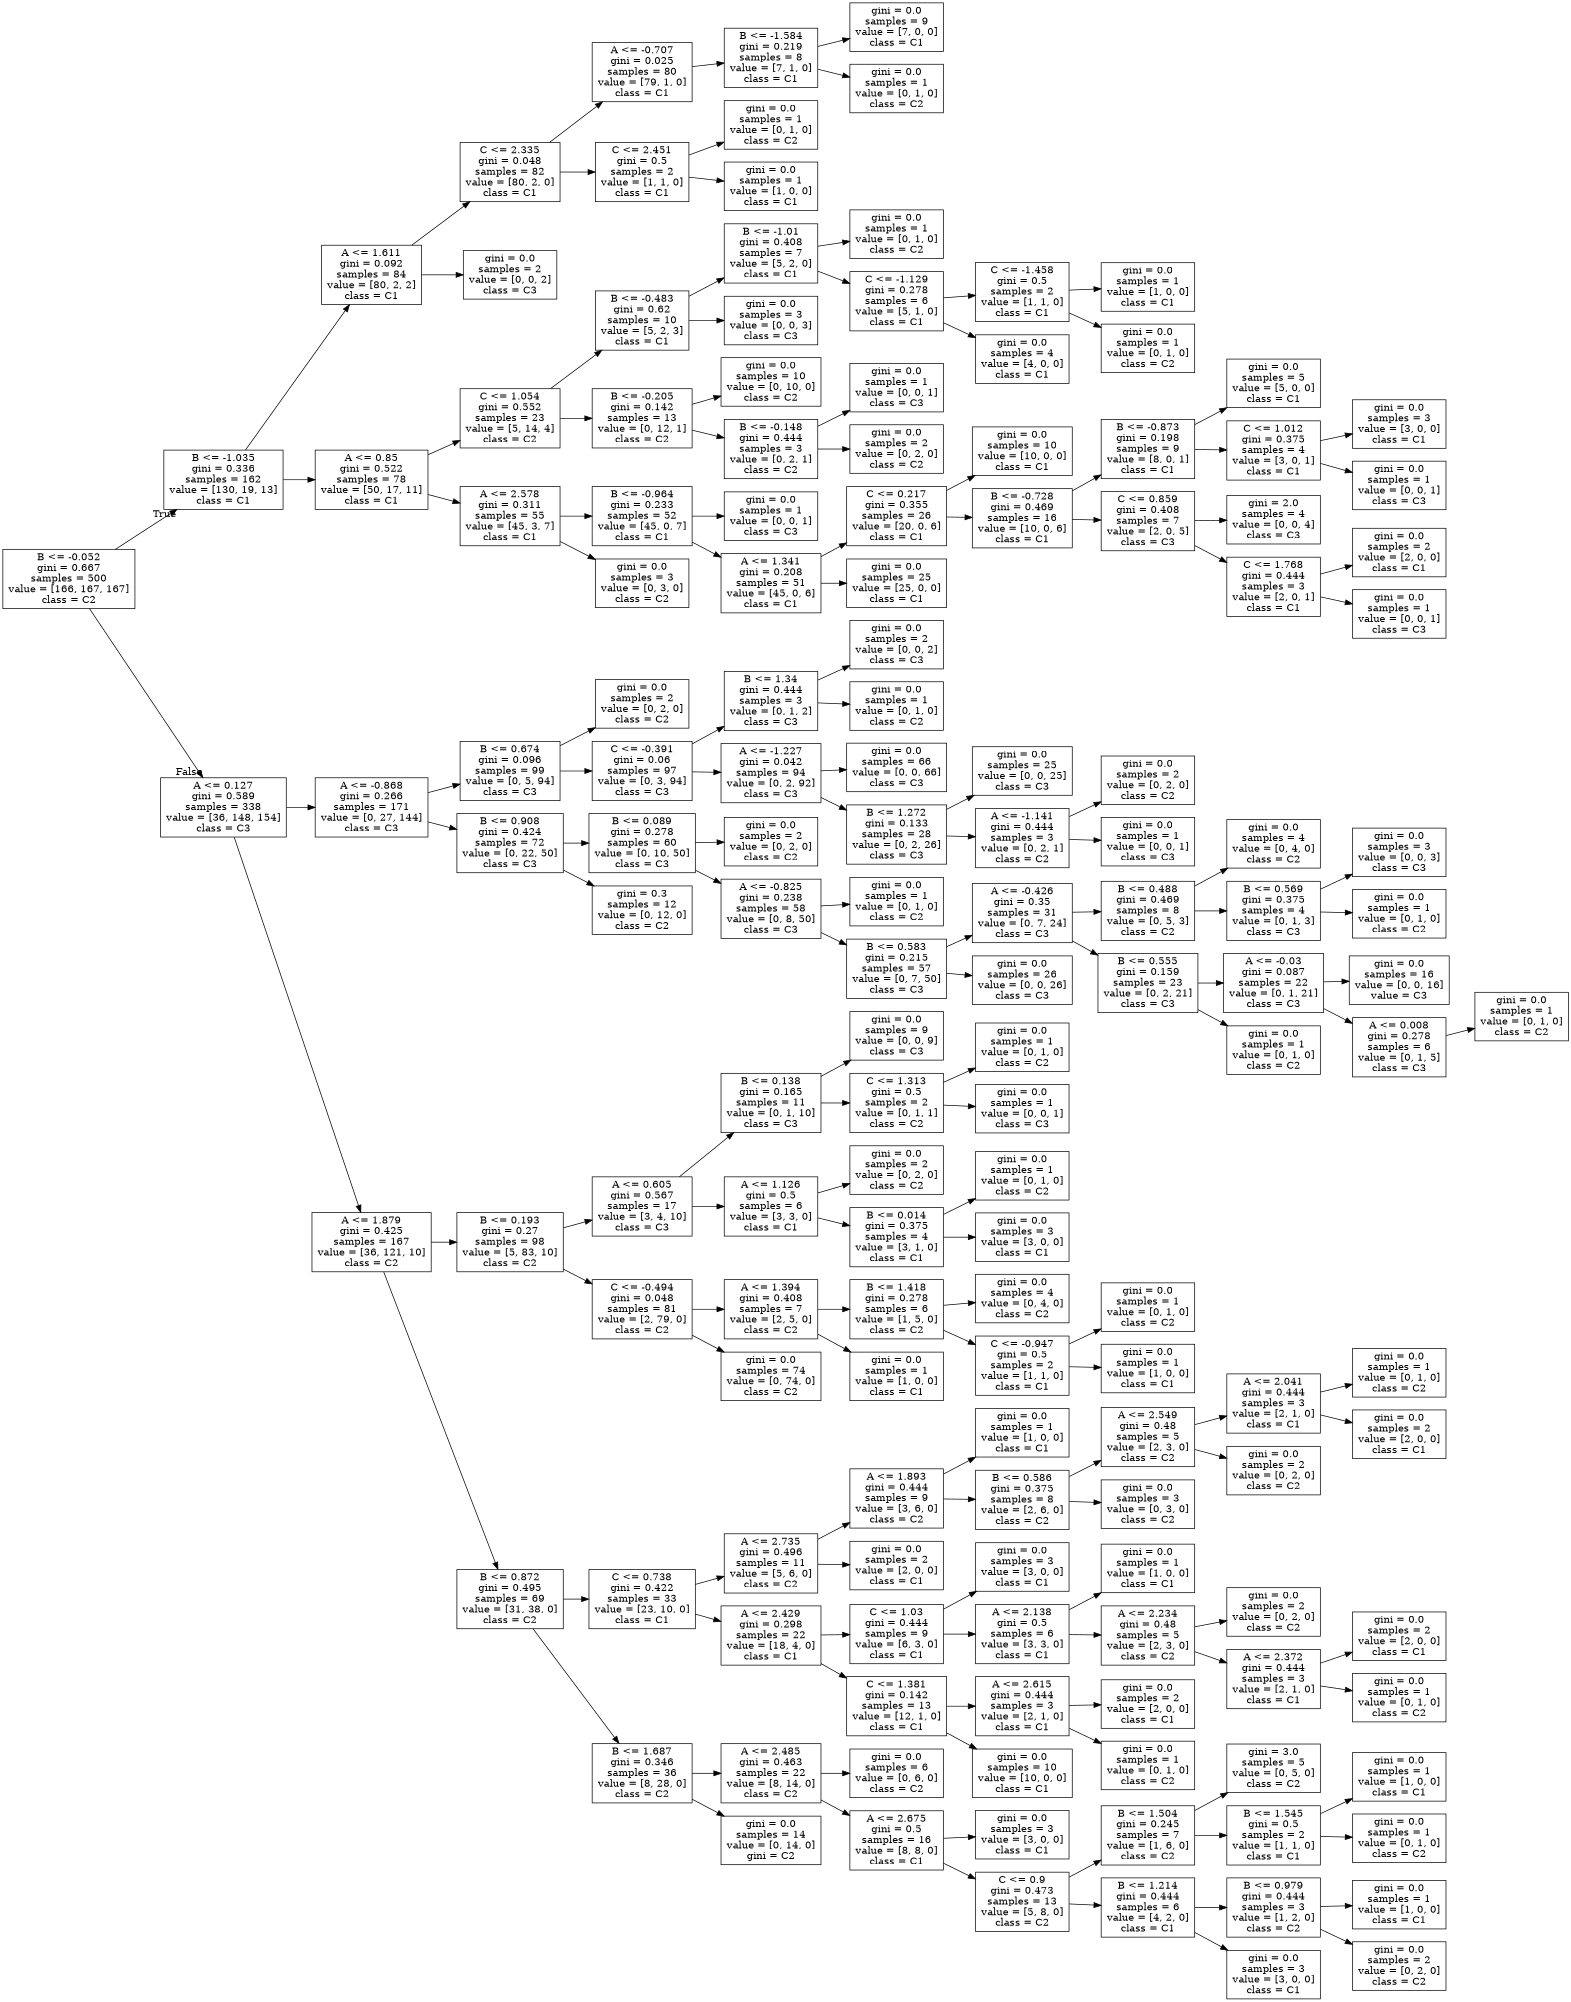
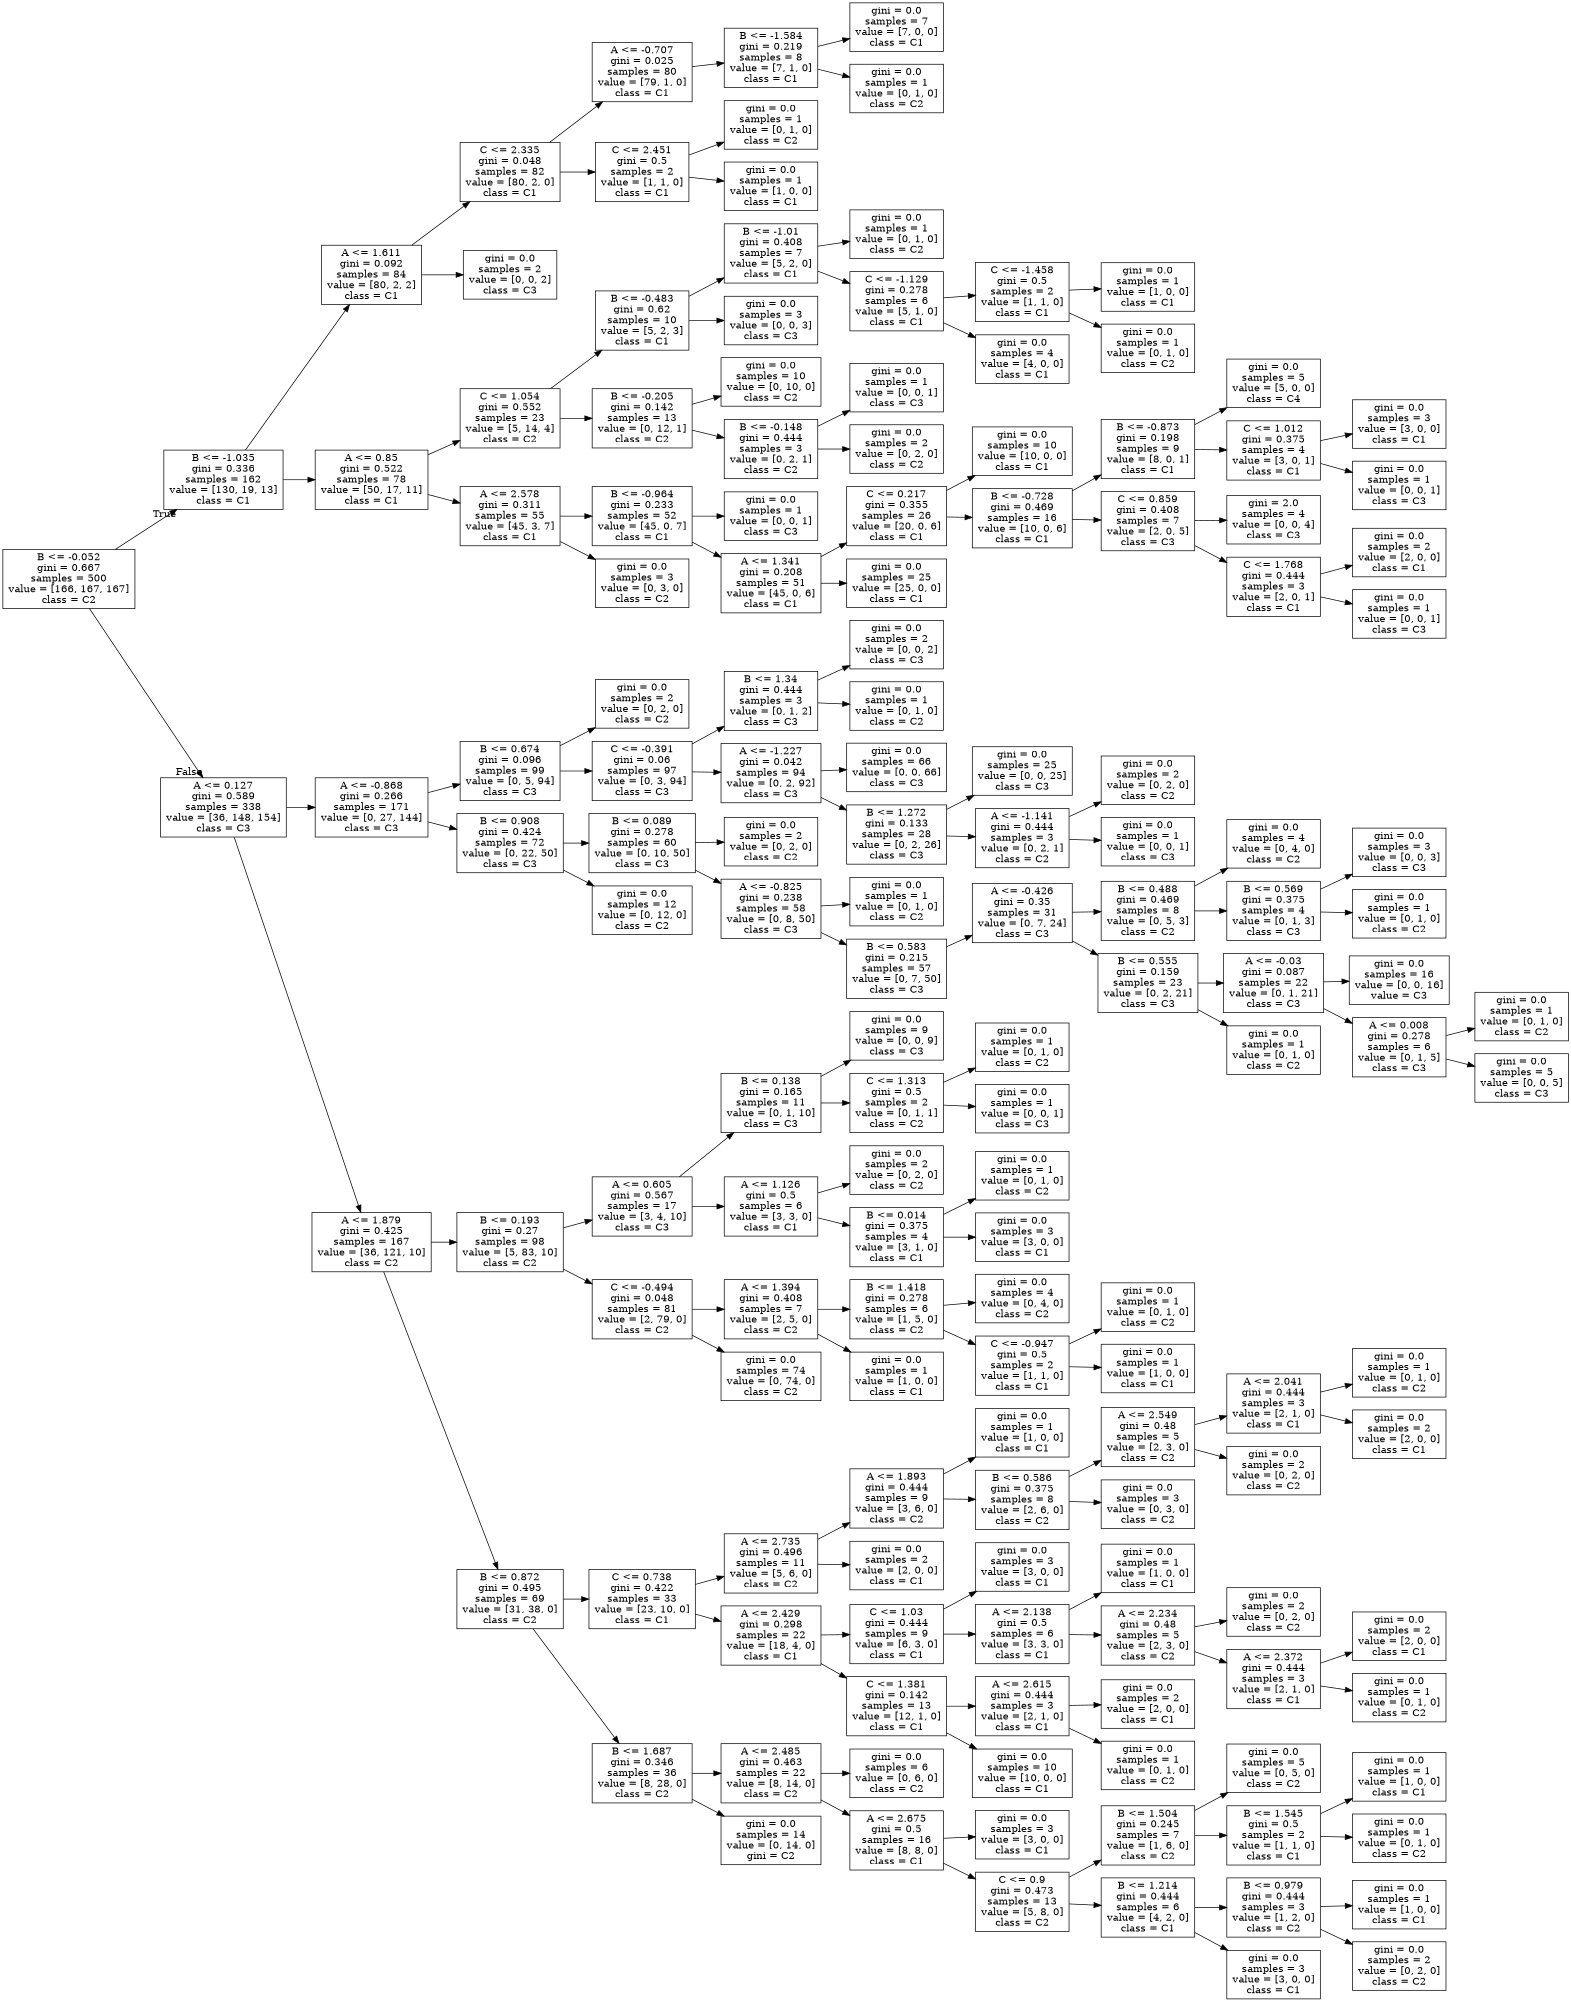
node "gini = 0.0 samples = 9 value = [7, 0, 0] class = C1": label "gini = 0.0 samples = 9 value = [7, 0, 0] class = C1" -> "gini = 0.0 samples = 7 value = [7, 0, 0] class = C1"
node "gini = 0.0 samples = 5 value = [5, 0, 0] class = C1": label "gini = 0.0 samples = 5 value = [5, 0, 0] class = C1" -> "gini = 0.0 samples = 5 value = [5, 0, 0] class = C4"
node "gini = 0.3 samples = 12 value = [0, 12, 0] class = C2": label "gini = 0.3 samples = 12 value = [0, 12, 0] class = C2" -> "gini = 0.0 samples = 12 value = [0, 12, 0] class = C2"
node "gini = 0.0 samples = 26 value = [0, 0, 26] class = C3": removed
node "gini = 0.0 samples = 5 value = [0, 0, 5] class = C3": added
node "gini = 3.0 samples = 5 value = [0, 5, 0] class = C2": label "gini = 3.0 samples = 5 value = [0, 5, 0] class = C2" -> "gini = 0.0 samples = 5 value = [0, 5, 0] class = C2"
